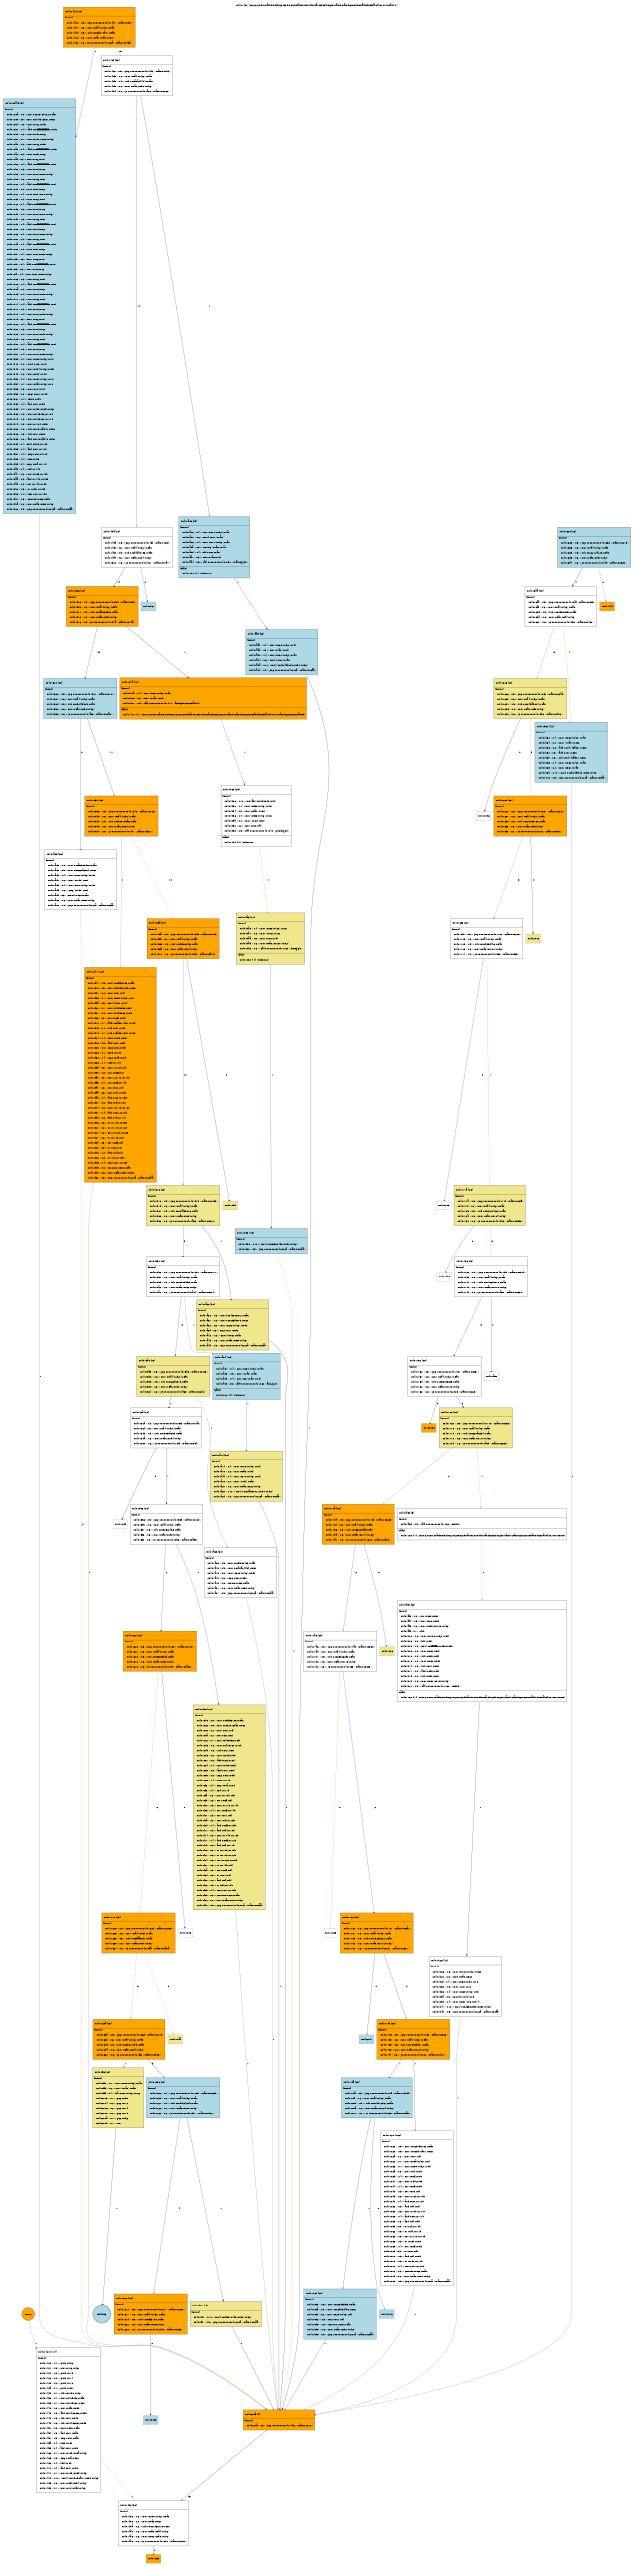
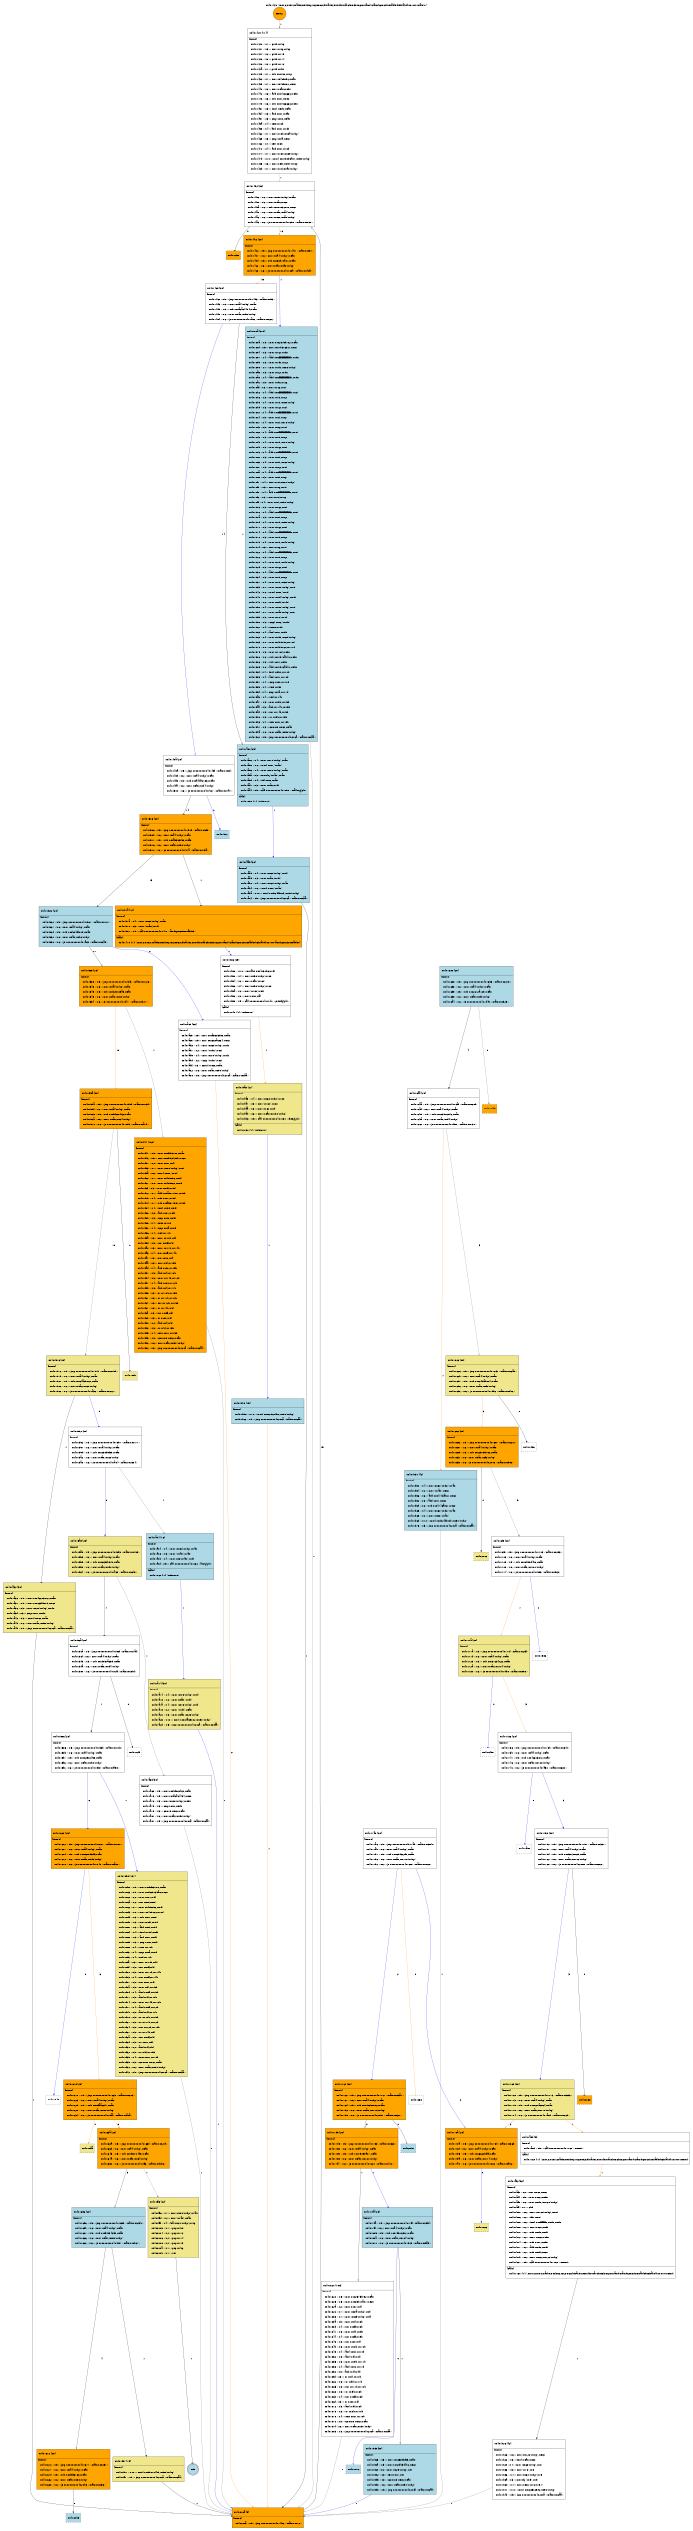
edge "0x401492 [32]" -> "0x4014b2 [28]": added, label "16"
edge "0x40178a [28]" -> "0x4017a6 [28]": reversed
node "Desktop": label "Desktop" -> "Exit"
